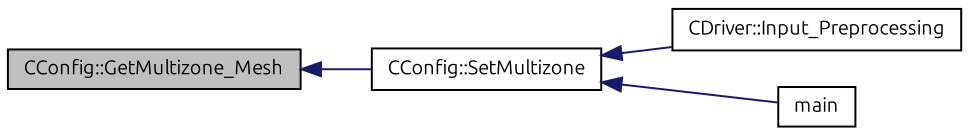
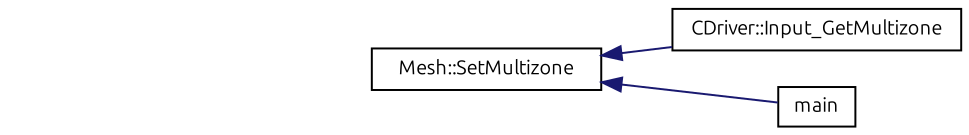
node "CDriver::Input_Preprocessing": label "CDriver::Input_Preprocessing" -> "CDriver::Input_GetMultizone"
node "CConfig::GetMultizone_Mesh": removed
node "CConfig::SetMultizone": label "CConfig::SetMultizone" -> "Mesh::SetMultizone"
